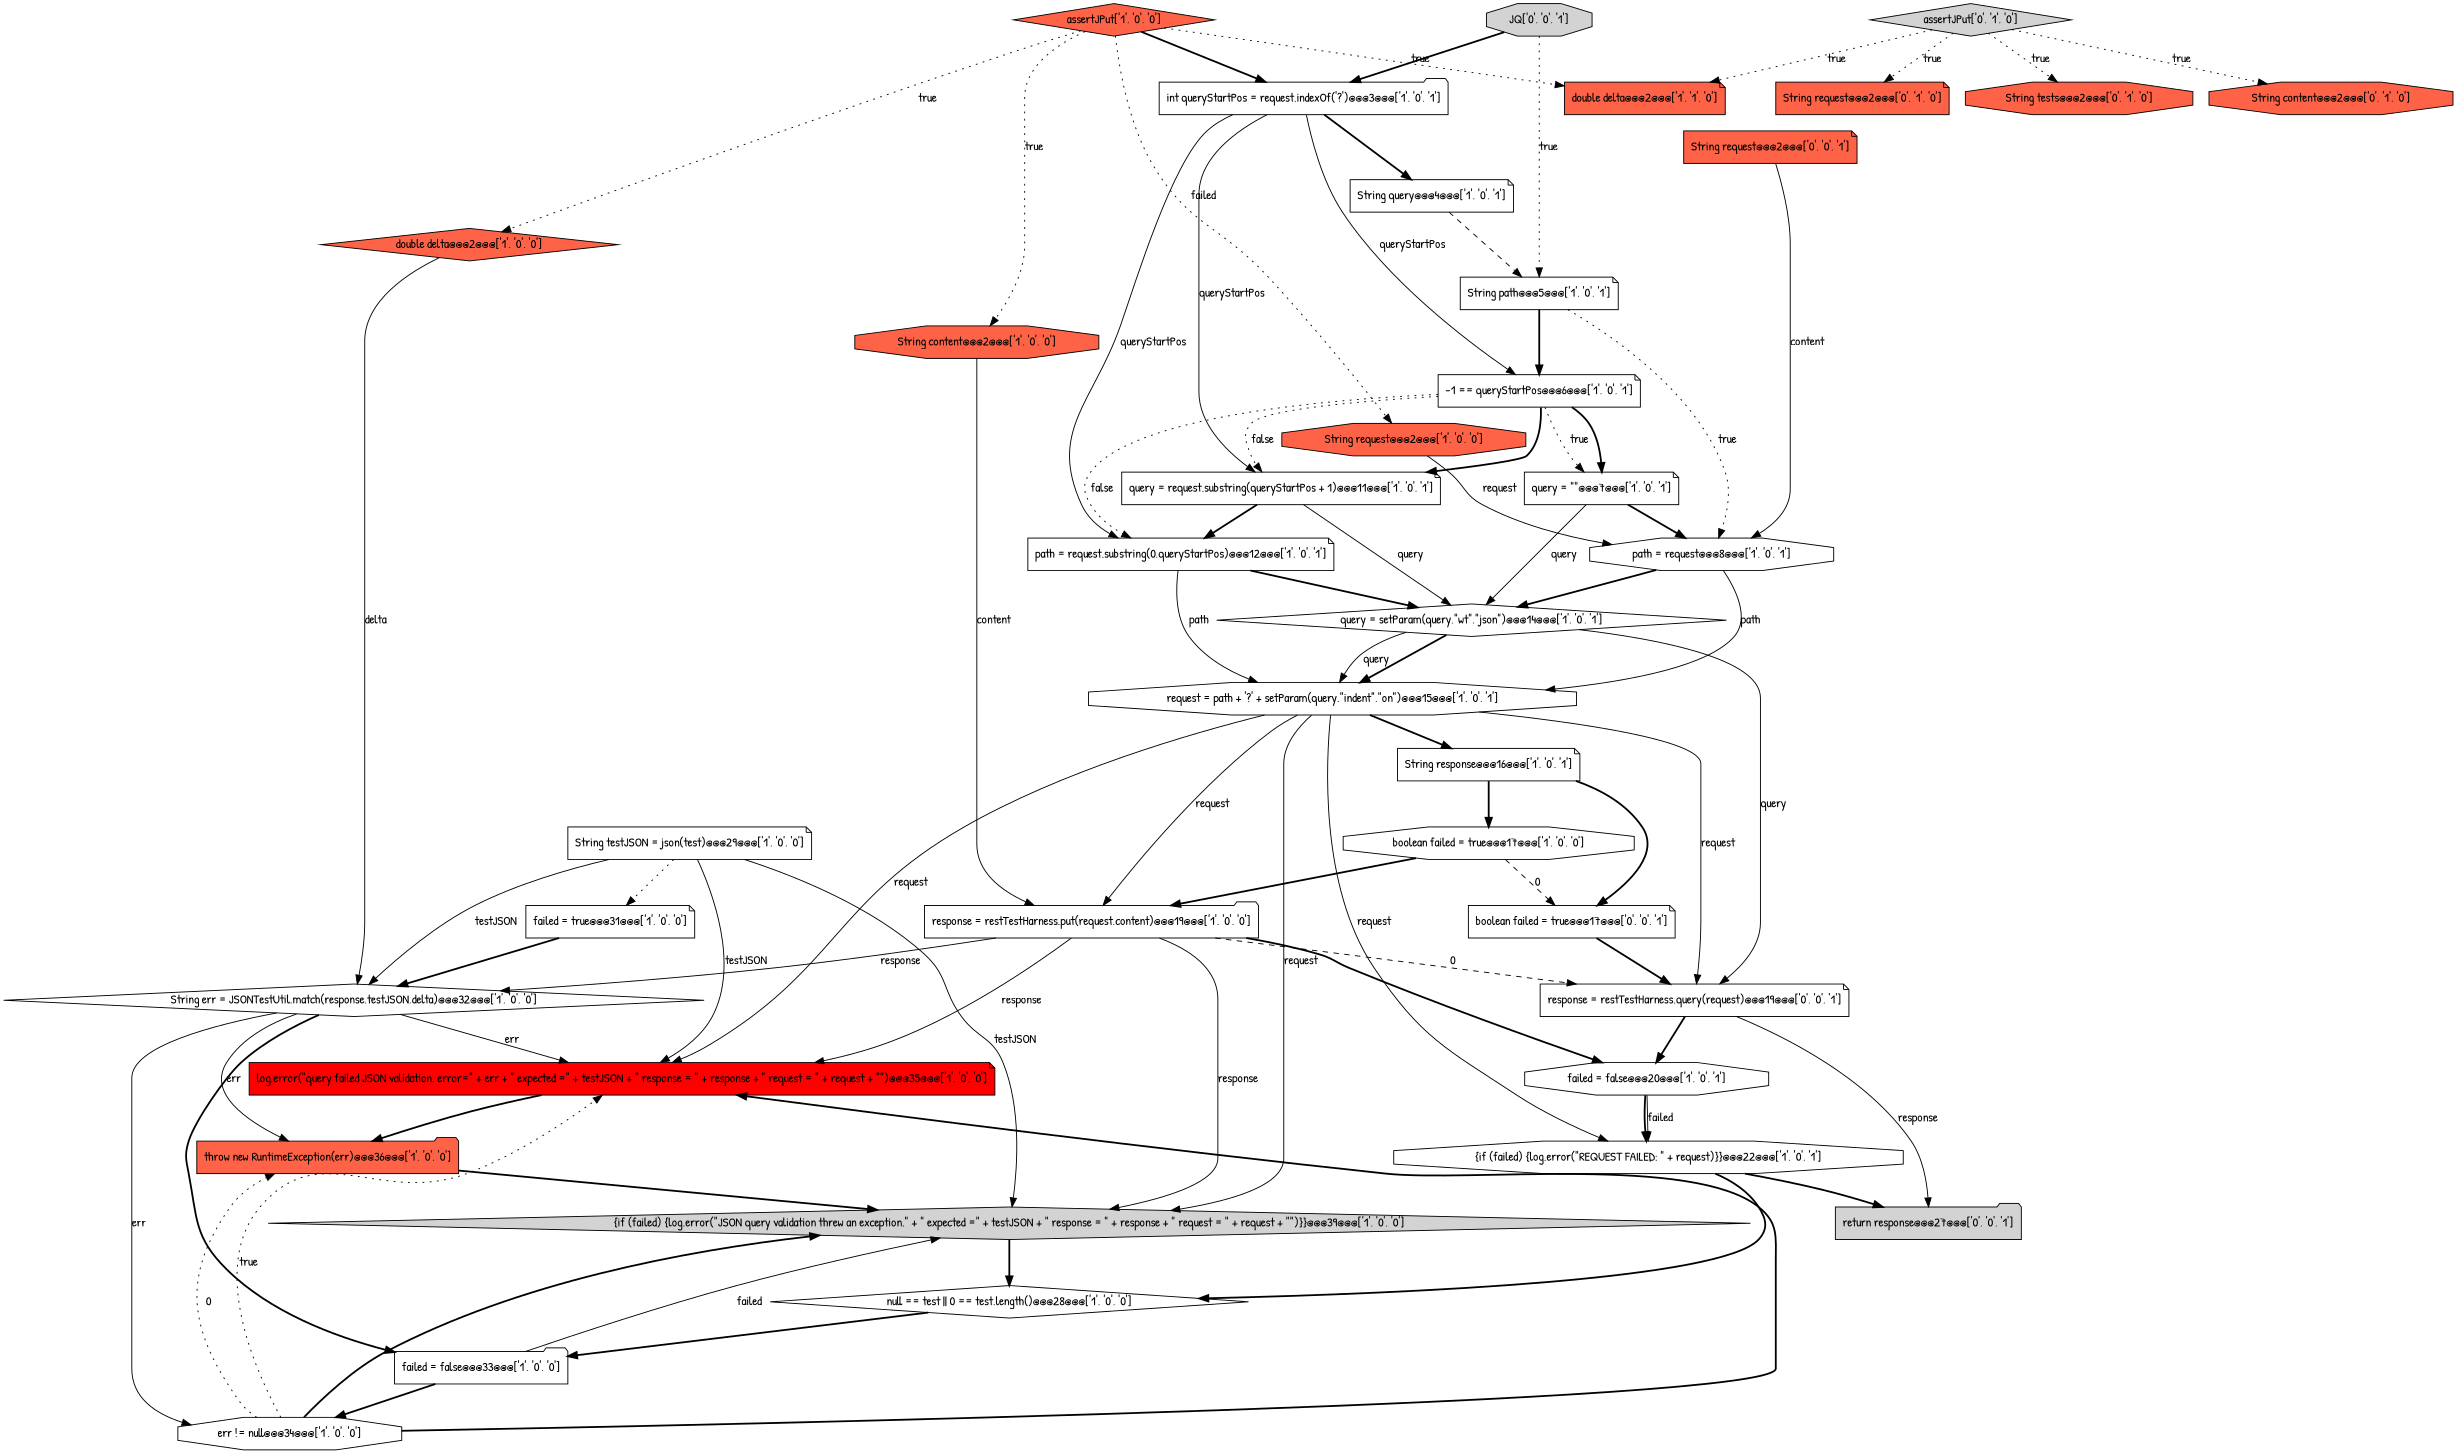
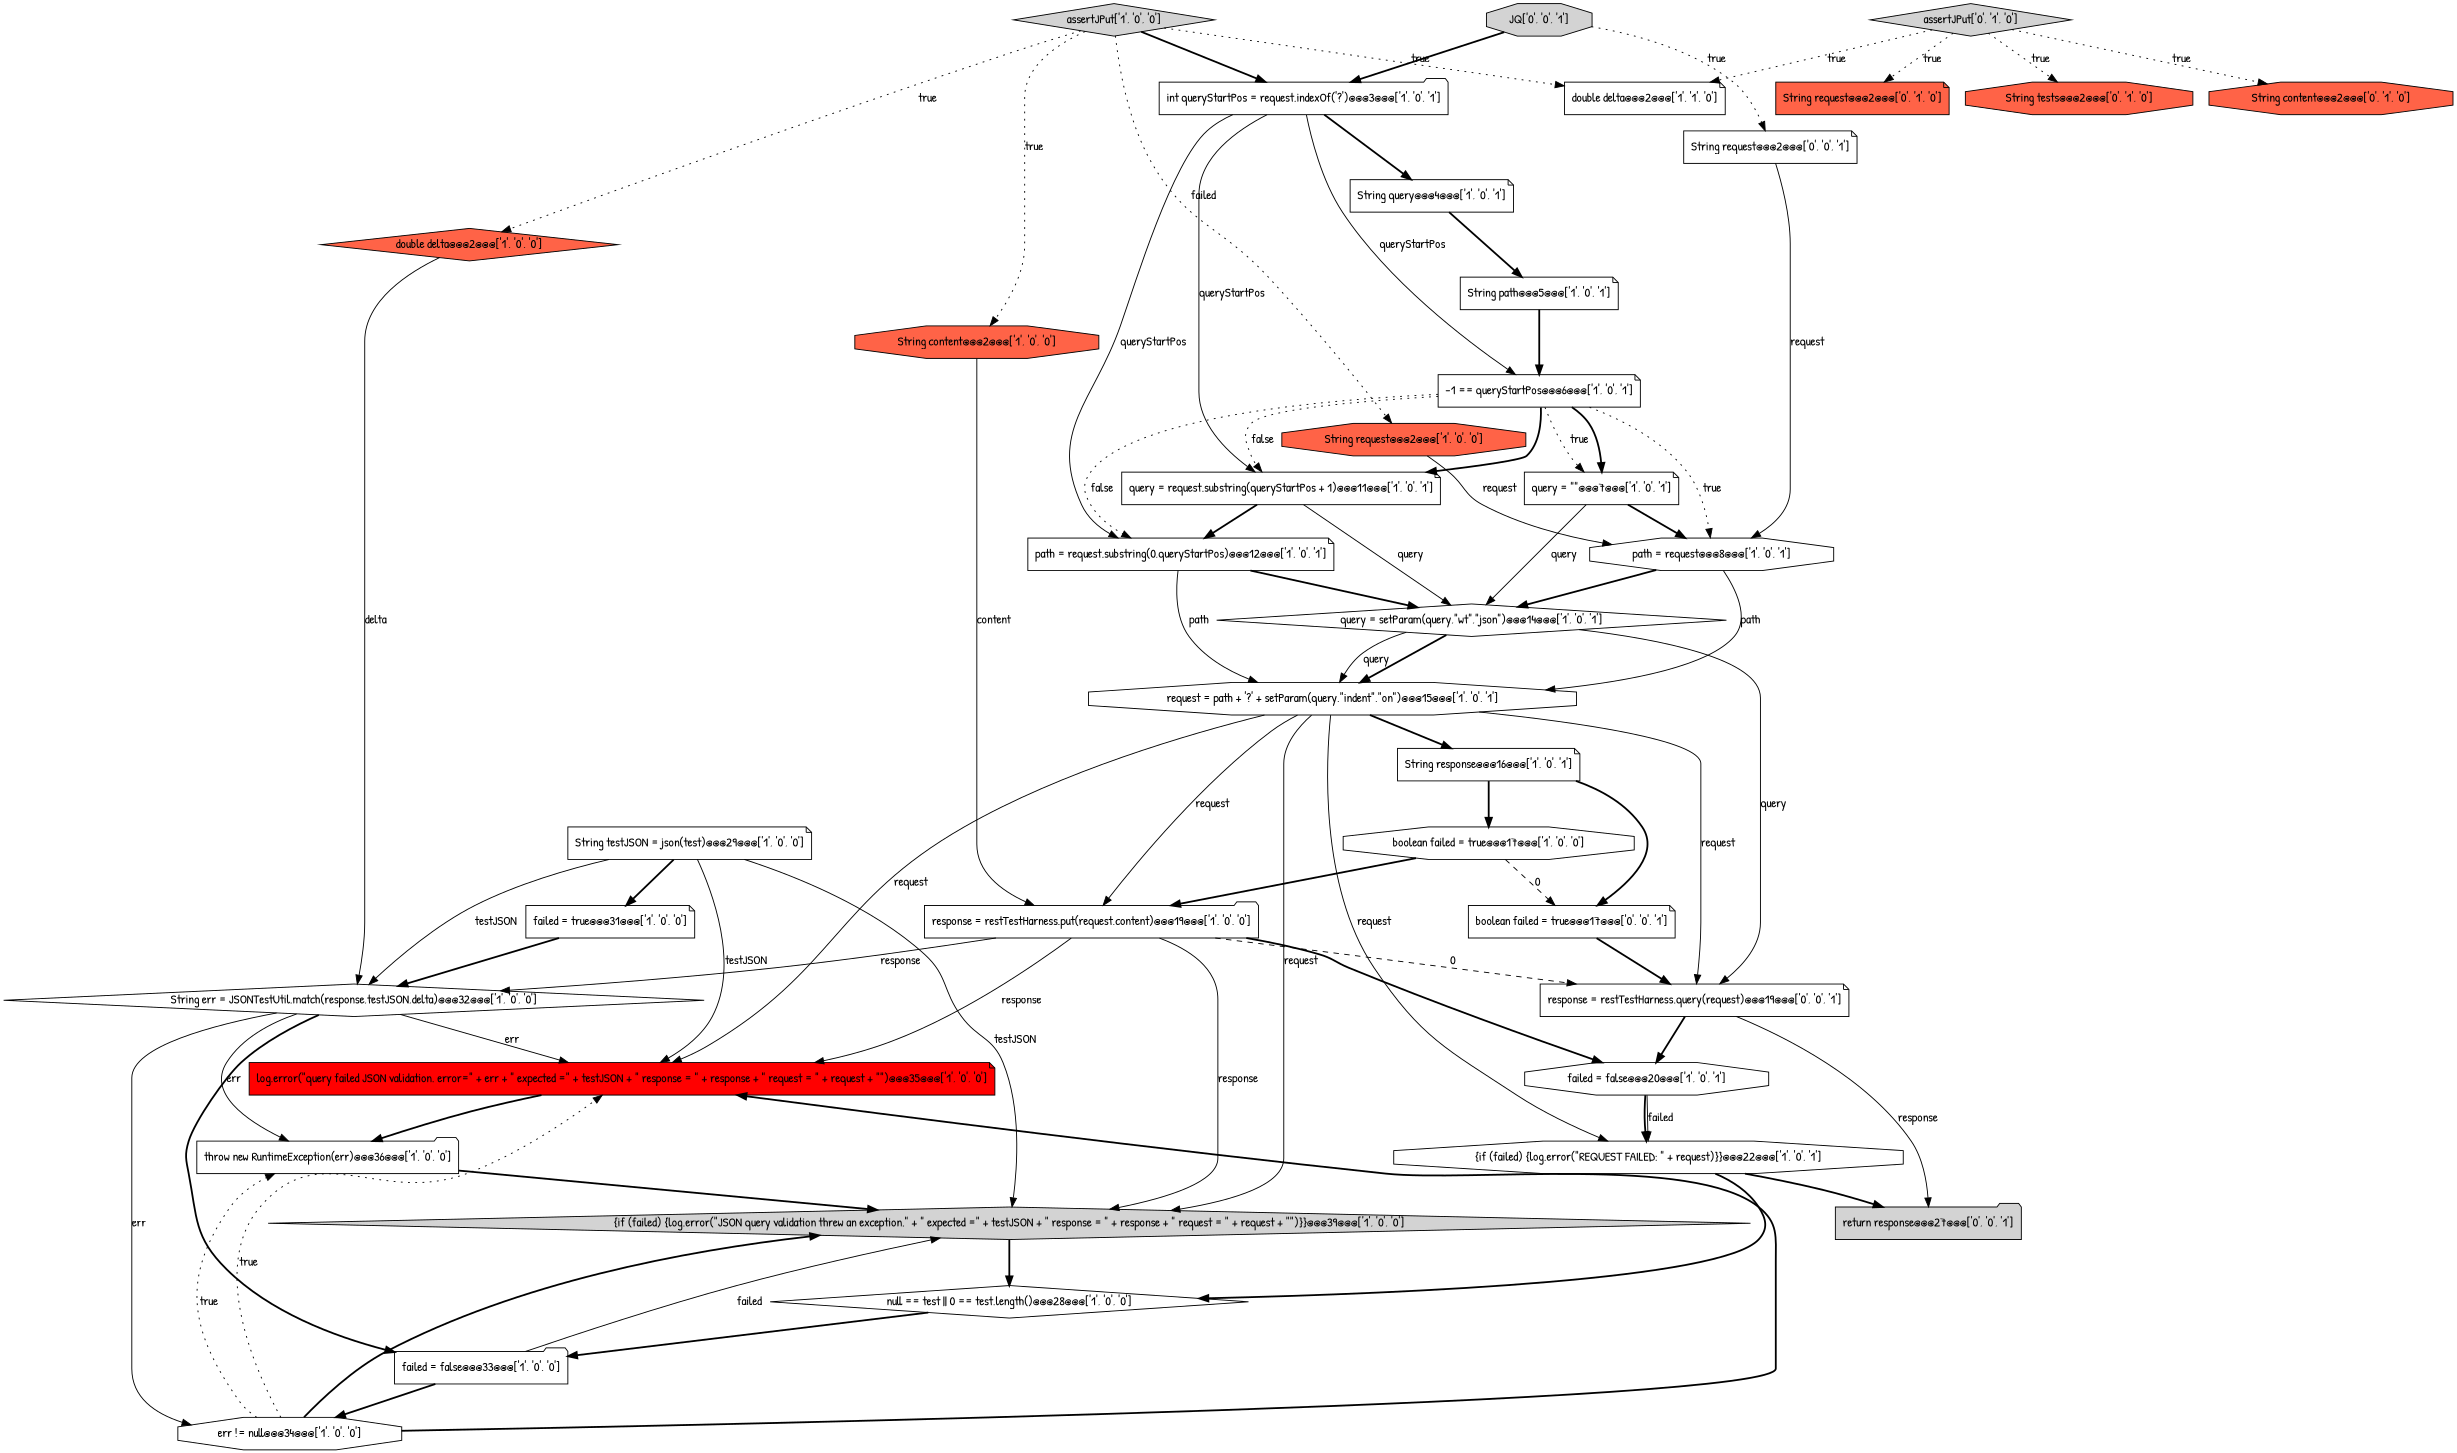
node "assertJPut['1', '0', '0']": fillcolor tomato -> lightgray
node "double delta@@@2@@@['1', '1', '0']": fillcolor tomato -> white
node "String request@@@2@@@['0', '0', '1']": fillcolor tomato -> white
edge "JQ['0', '0', '1']" -> "String path@@@5@@@['1', '0', '1']": now "JQ['0', '0', '1']" -> "String request@@@2@@@['0', '0', '1']"
edge "String query@@@4@@@['1', '0', '1']" -> "String path@@@5@@@['1', '0', '1']": style dashed -> bold
edge "String request@@@2@@@['0', '0', '1']" -> "path = request@@@8@@@['1', '0', '1']": label "content" -> "request"
edge "String path@@@5@@@['1', '0', '1']" -> "path = request@@@8@@@['1', '0', '1']": now "-1 == queryStartPos@@@6@@@['1', '0', '1']" -> "path = request@@@8@@@['1', '0', '1']"
edge "String testJSON = json(test)@@@29@@@['1', '0', '0']" -> "failed = true@@@31@@@['1', '0', '0']": style dotted -> bold
node "throw new RuntimeException(err)@@@36@@@['1', '0', '0']": fillcolor tomato -> white
edge "err != null@@@34@@@['1', '0', '0']" -> "throw new RuntimeException(err)@@@36@@@['1', '0', '0']": label "0" -> "true"
